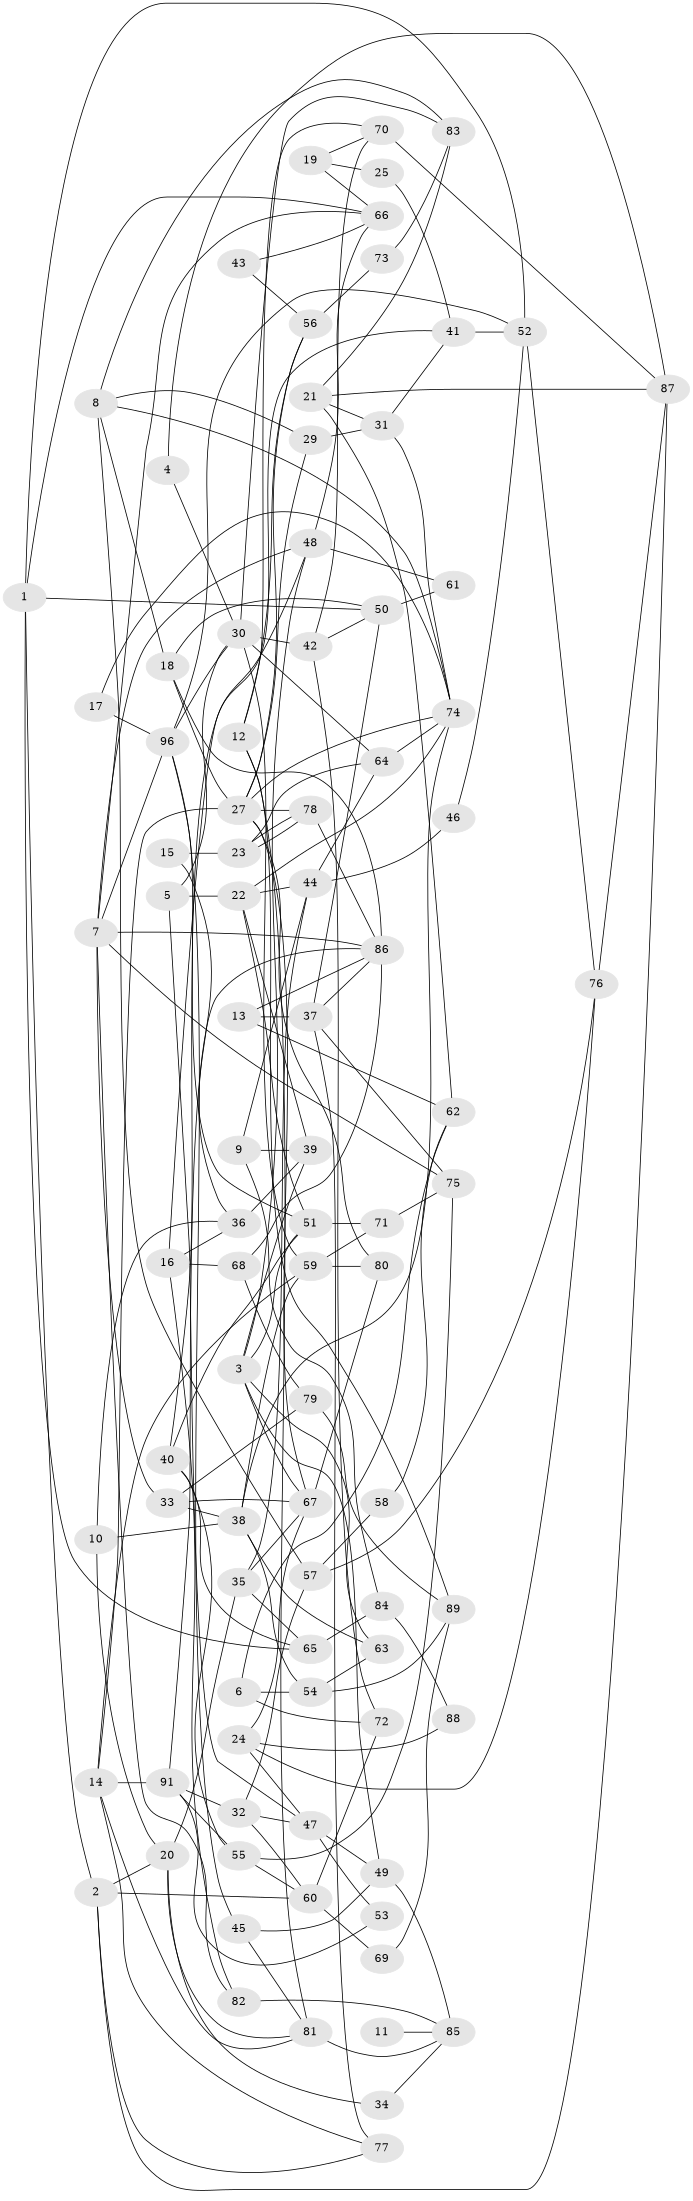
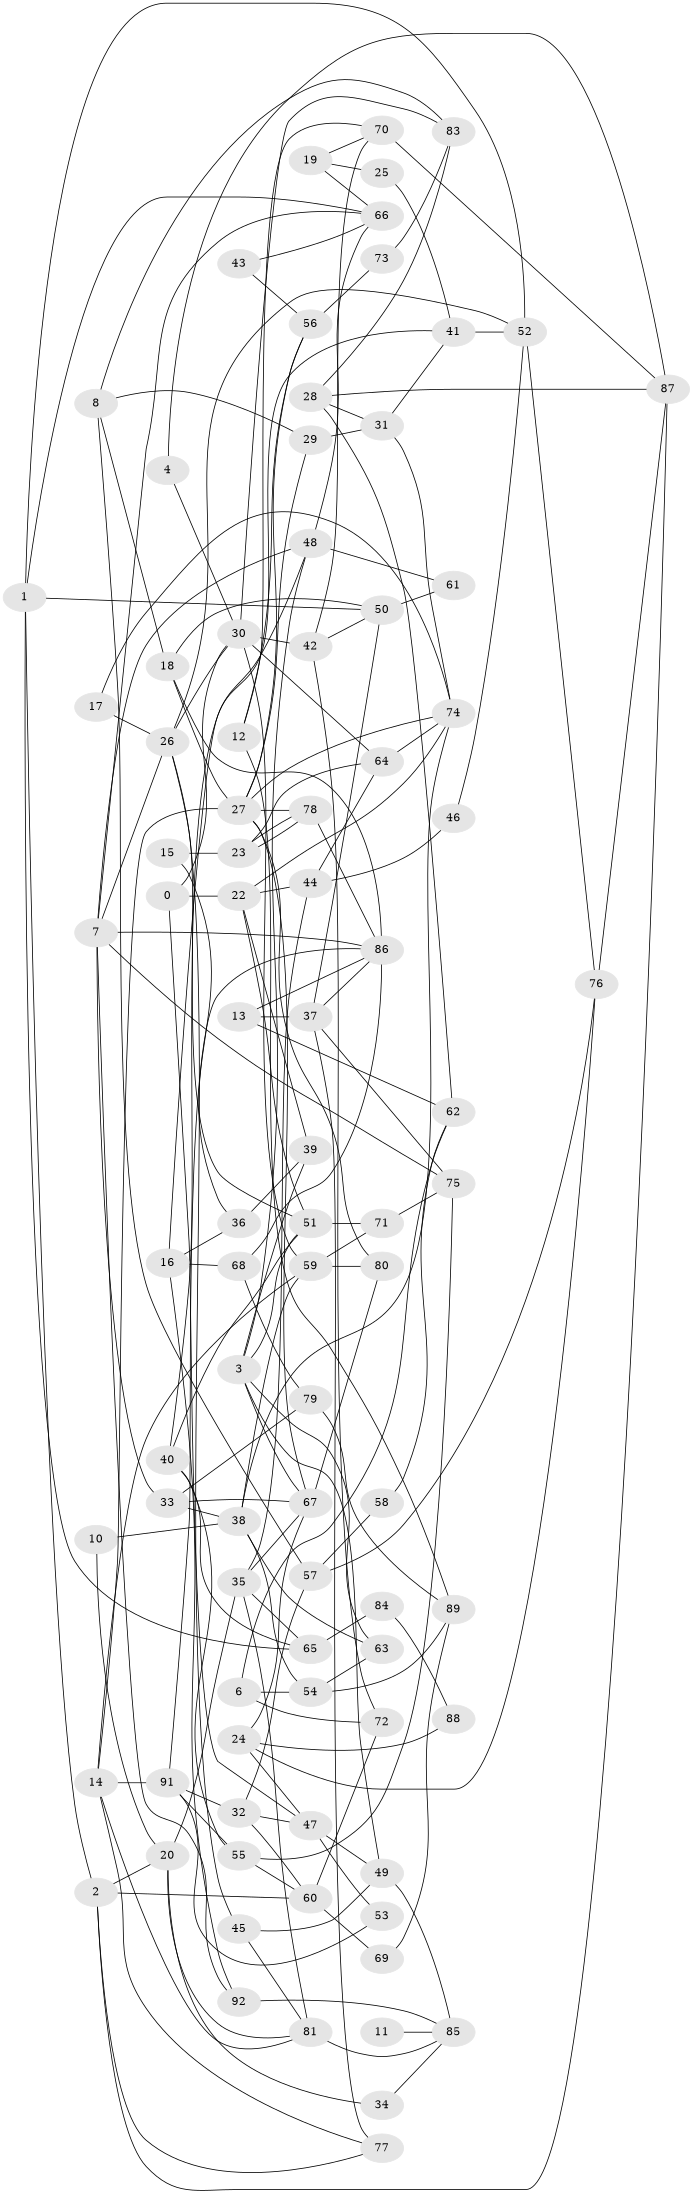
node "21": label "21" -> "28"
edge "8" -- "74": removed
node "96": label "96" -> "26"
node "5": label "5" -> "0"
node "9": removed
edge "36" -- "10": removed
edge "12" -- "81": now "35" -- "81"
node "82": label "82" -> "92"
